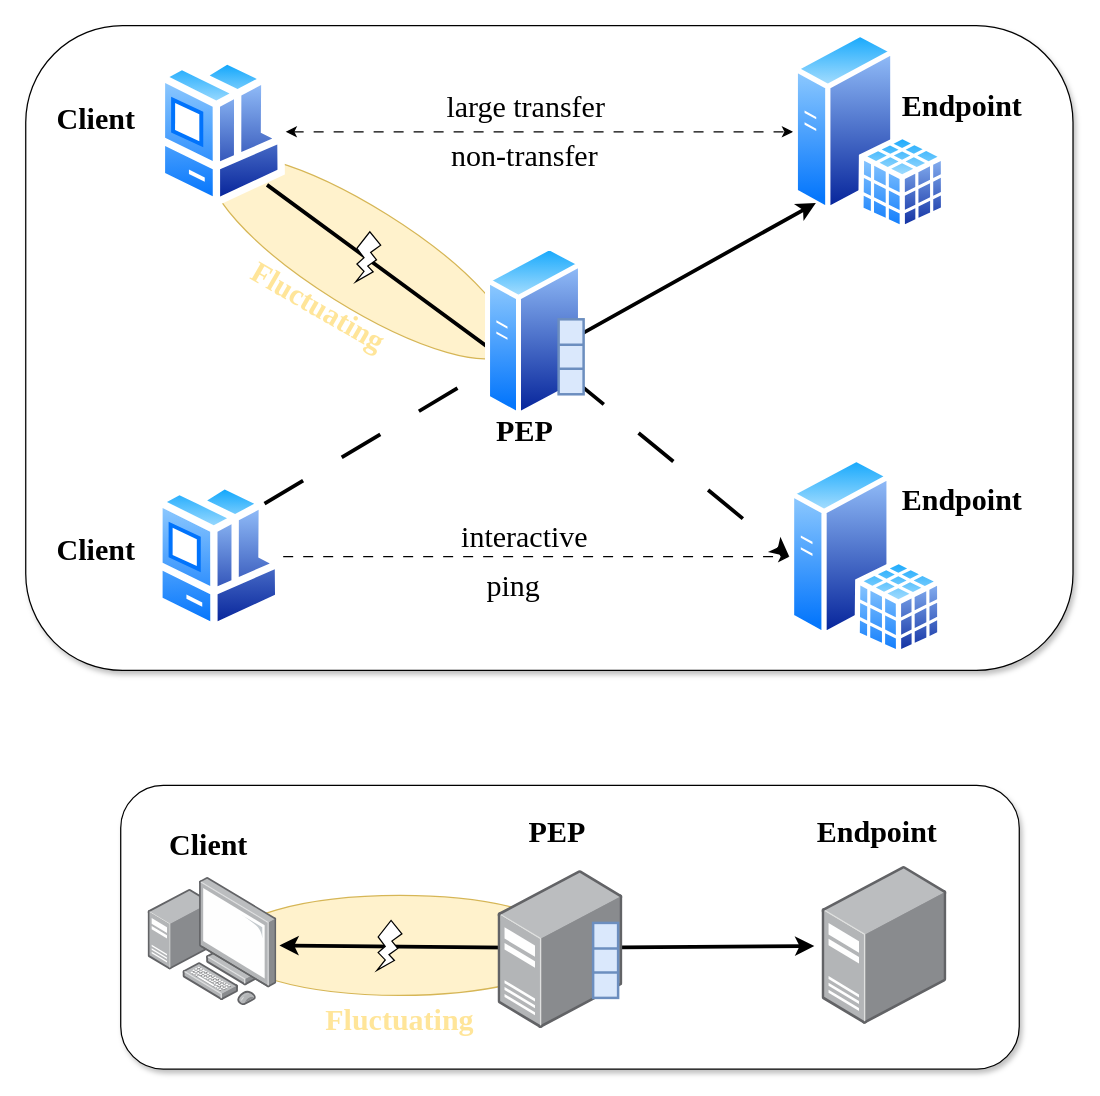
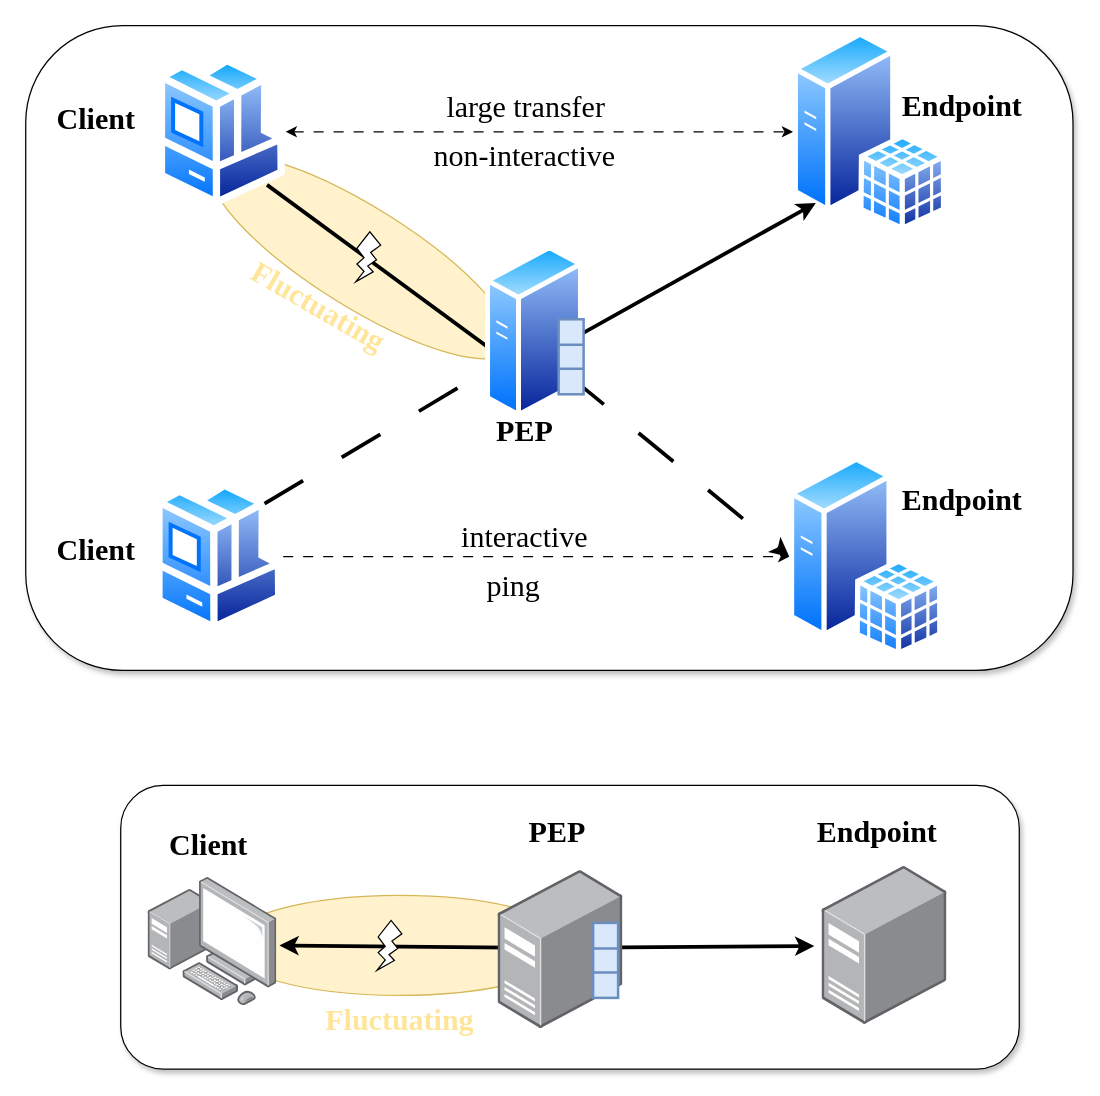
node "non-transfer": label "non-transfer" -> "non-interactive"
